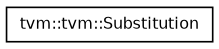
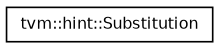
node "tvm::tvm::Substitution": label "tvm::tvm::Substitution" -> "tvm::hint::Substitution"
